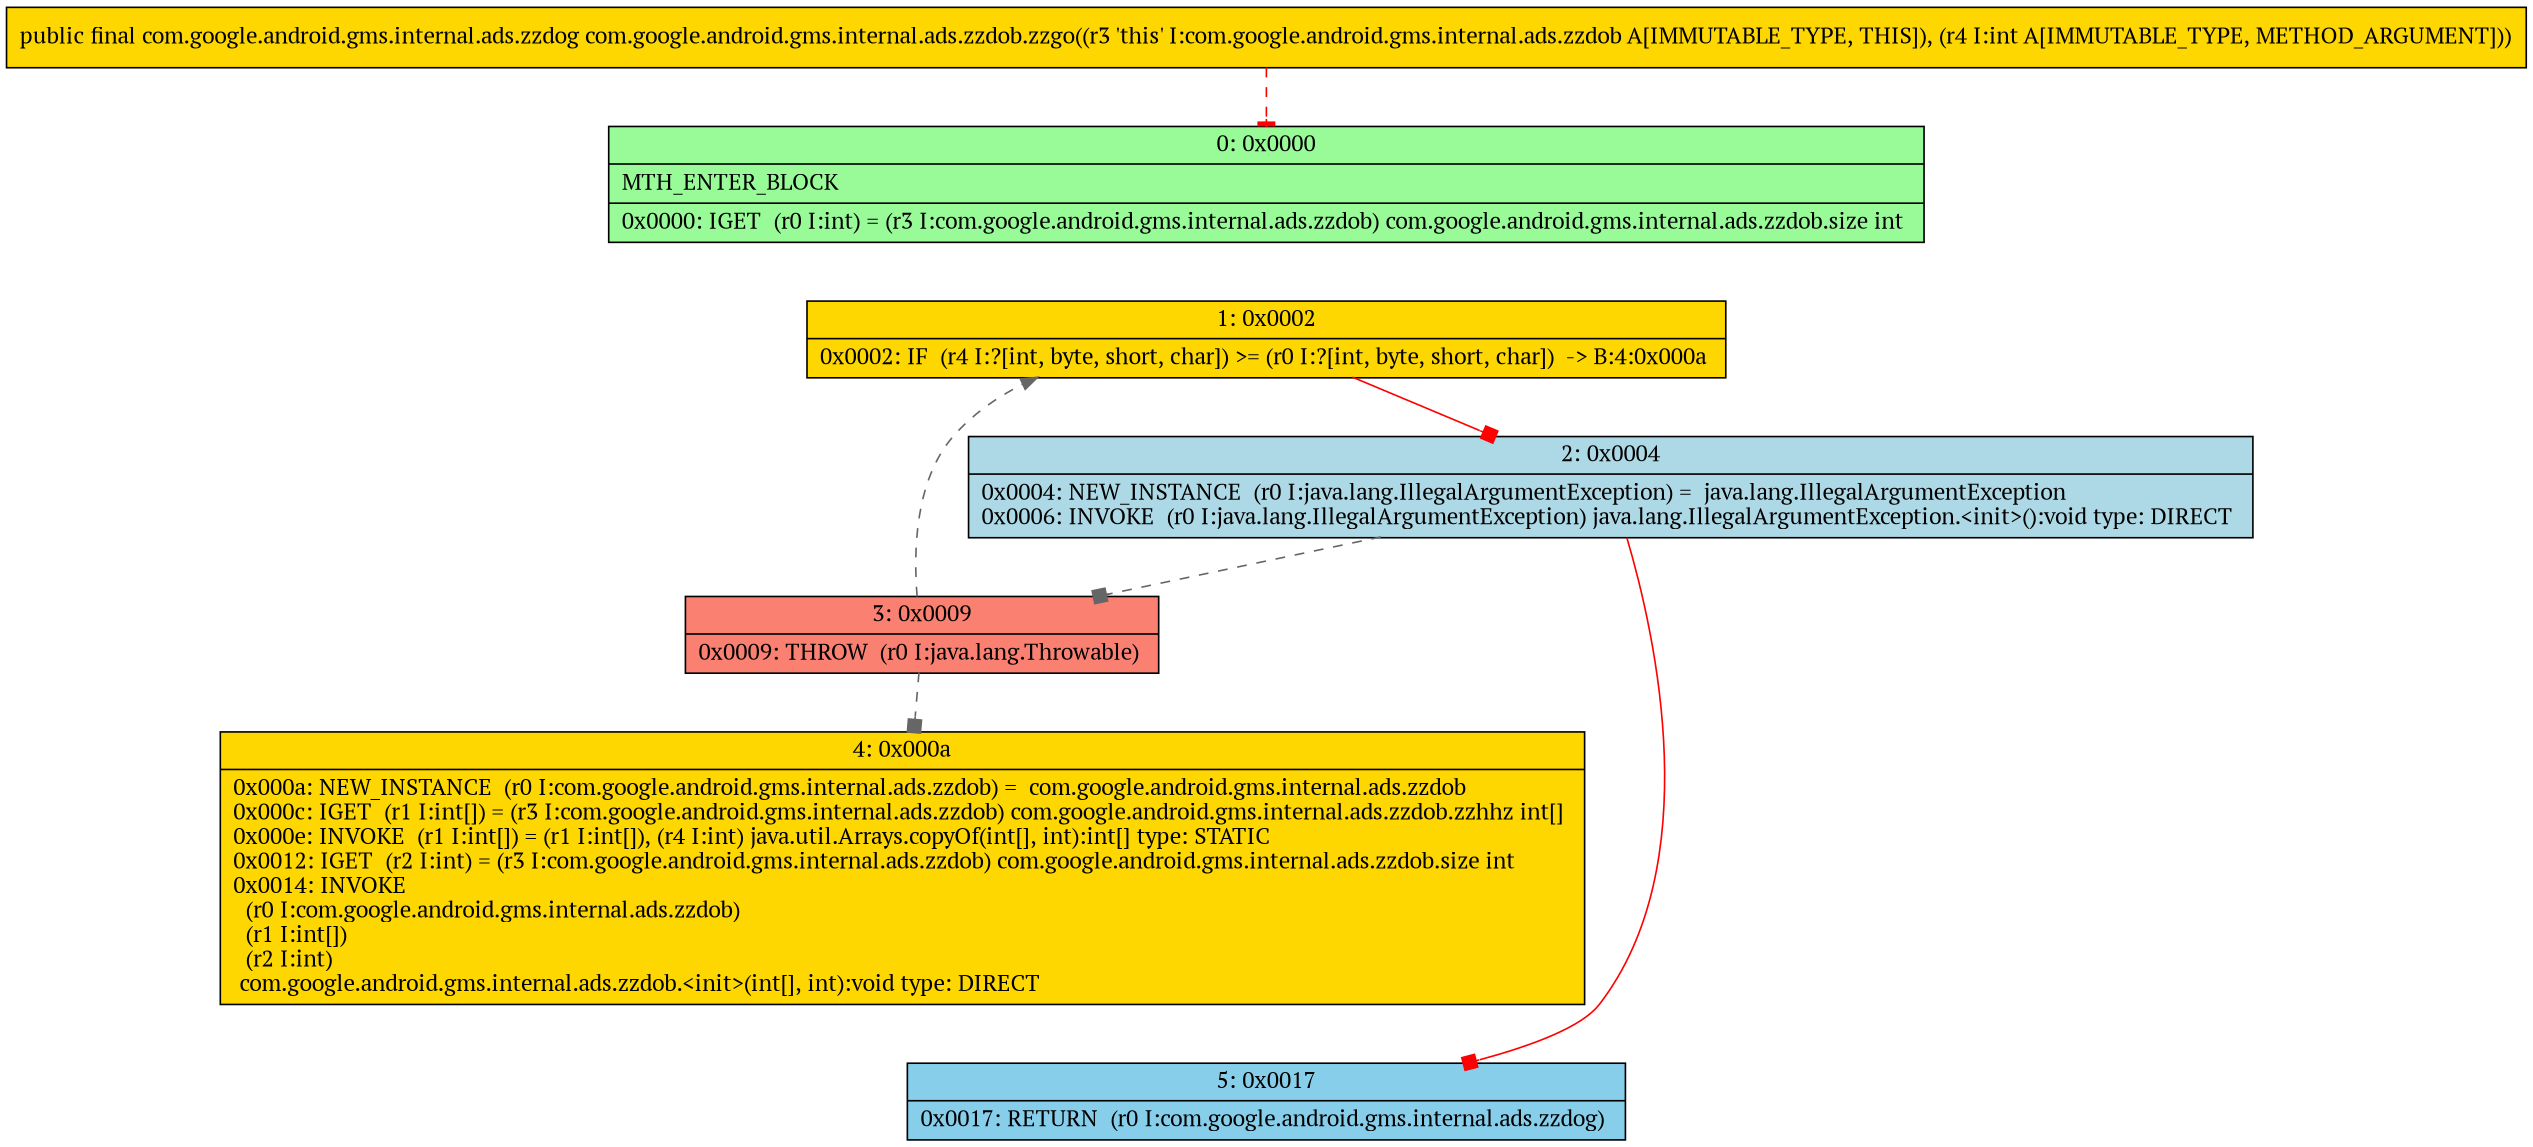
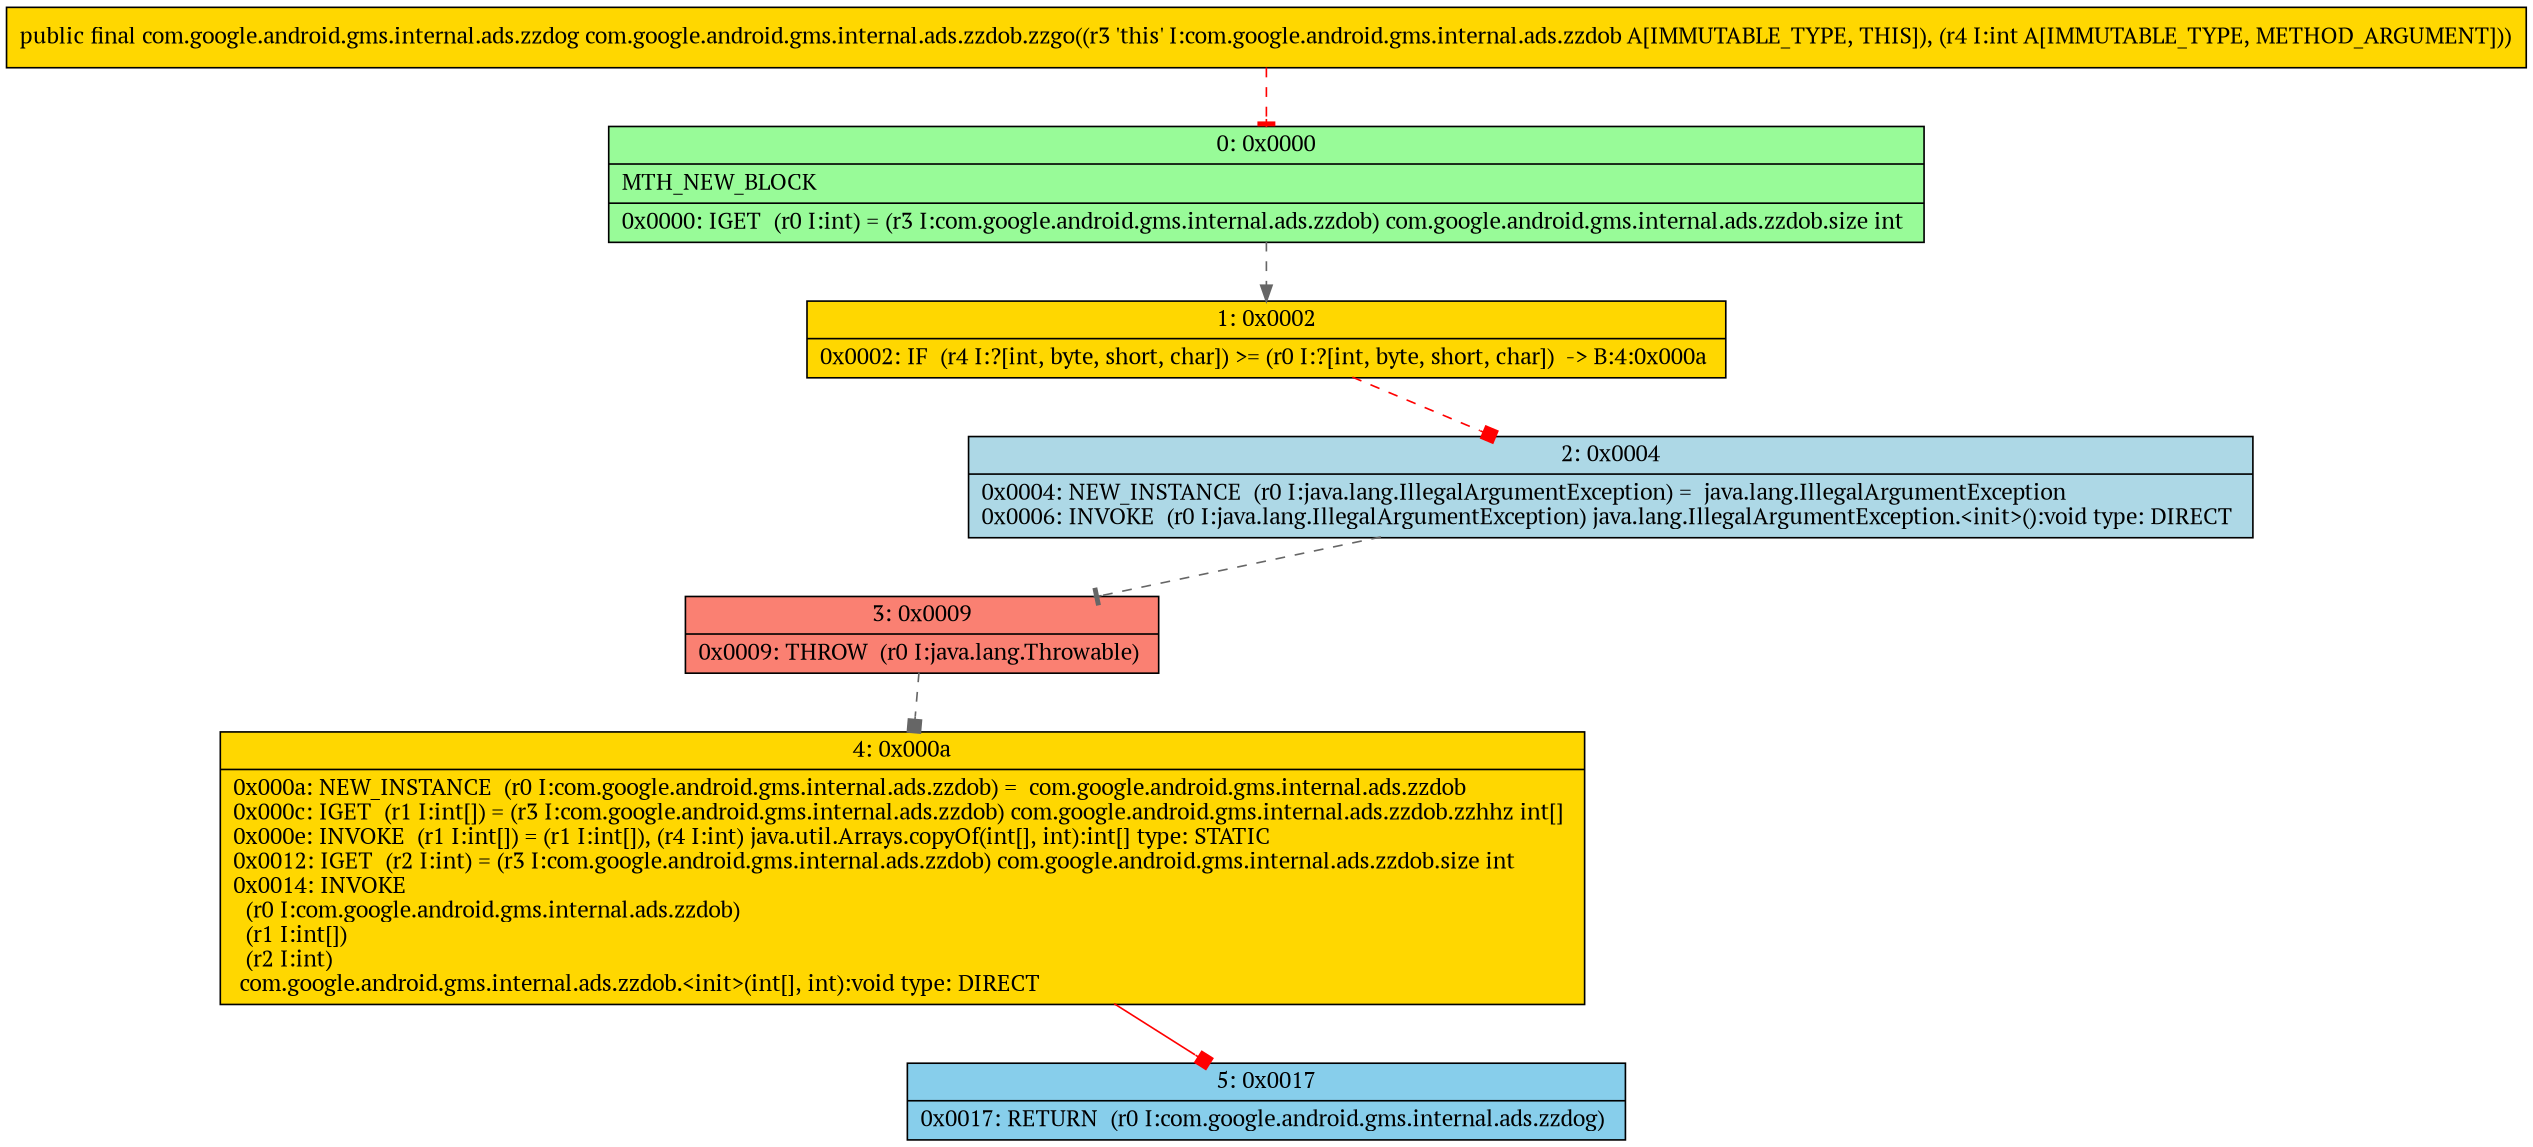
node "0: 0x0000": text "MTH_ENTER_BLOCK" -> "MTH_NEW_BLOCK"
edge "1: 0x0002" -> "2: 0x0004": style solid -> dashed
edge "3: 0x0009" -> "1: 0x0002": now "0: 0x0000" -> "1: 0x0002"
edge "2: 0x0004" -> "3: 0x0009": arrowhead box -> tee
edge "2: 0x0004" -> "5: 0x0017": now "4: 0x000a" -> "5: 0x0017"
